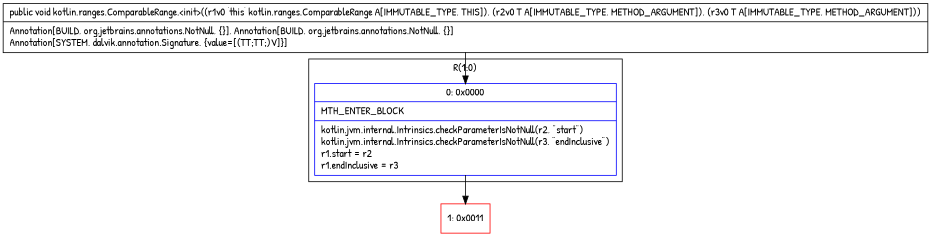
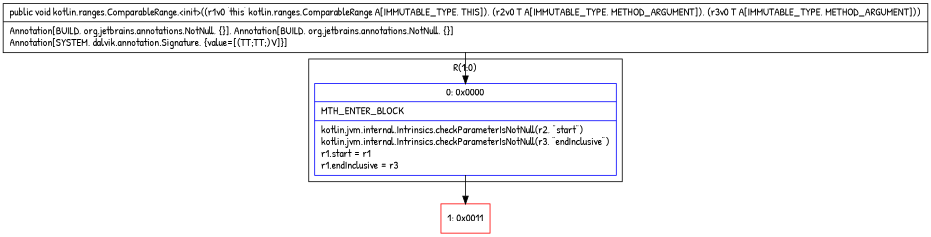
node "0: 0x0000": text "r1.start = r2" -> "r1.start = r1"
